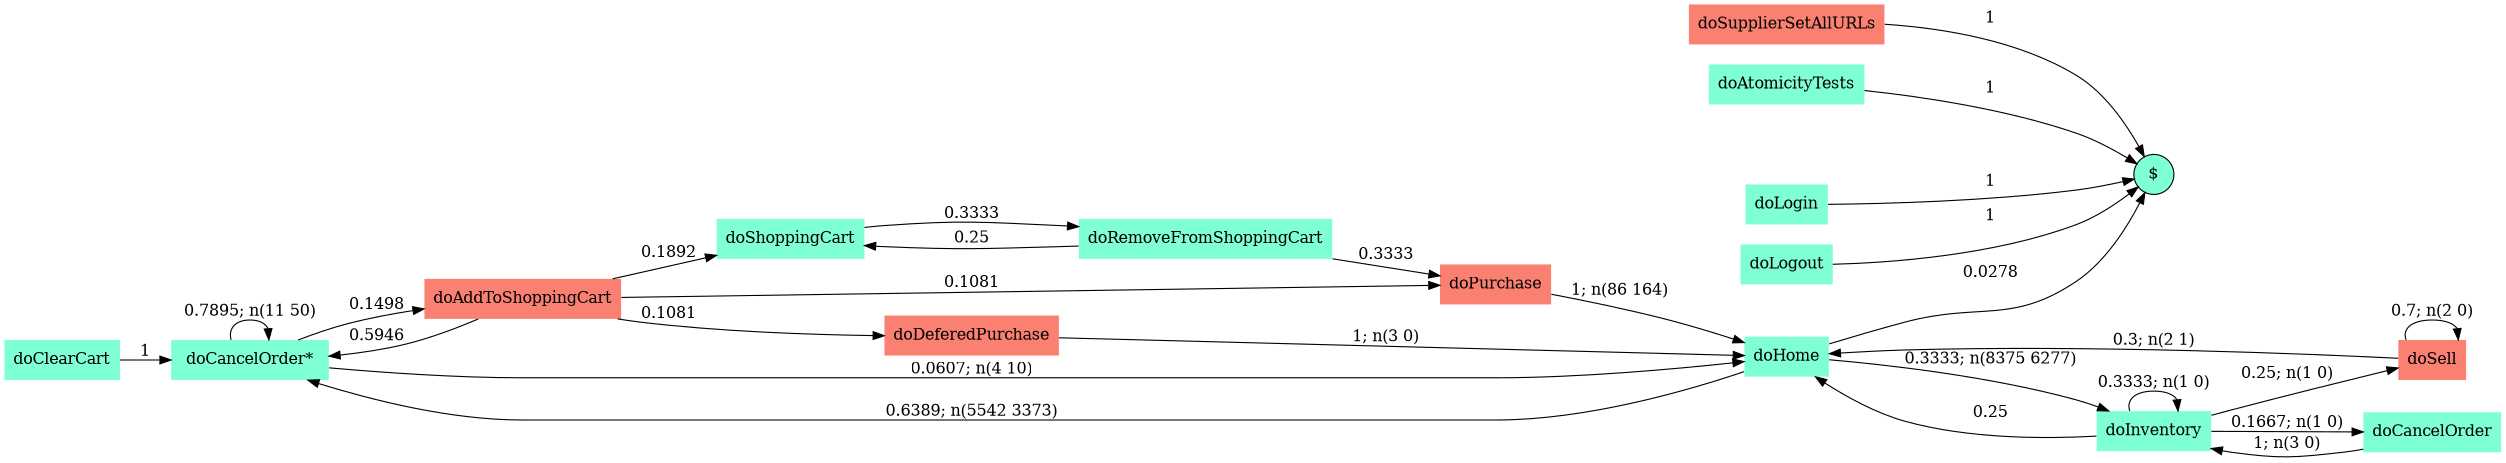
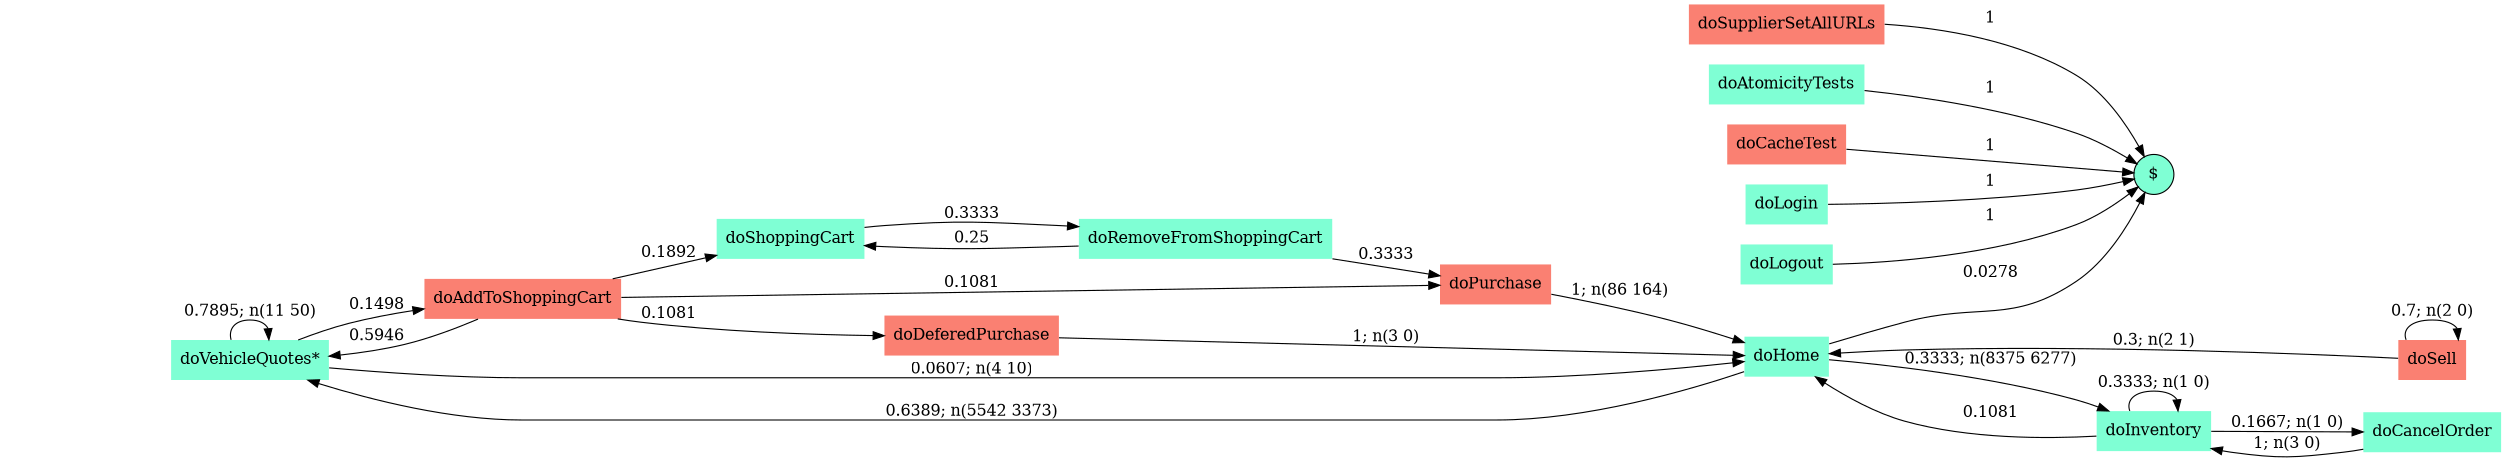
node "doCacheTest": added
node "doClearCart": removed
node "doCancelOrder*": label "doCancelOrder*" -> "doVehicleQuotes*"
edge "doInventory" -> "doSell": removed, label "0.25; n(1 0)"
edge "doInventory" -> "doHome": label "0.25" -> "0.1081"
